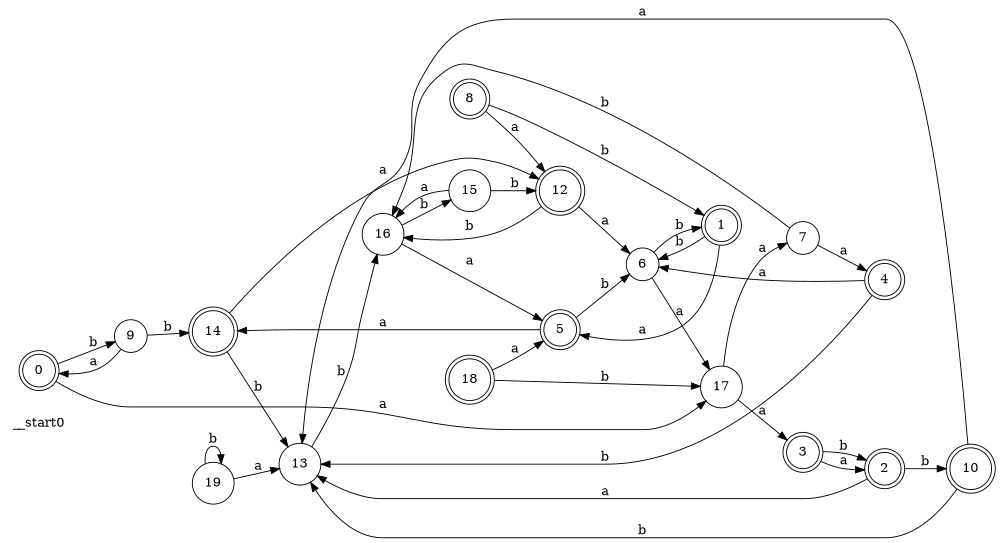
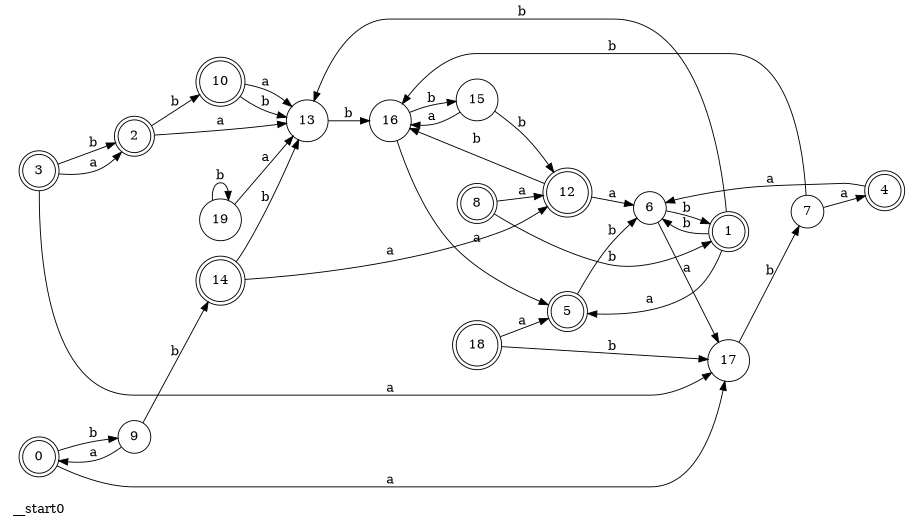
edge "17" -> "7": label "a" -> "b"
edge "5" -> "14": removed, label "a"
edge "17" -> "3": reversed
edge "4" -> "13": now "1" -> "13"
